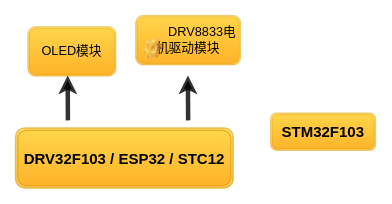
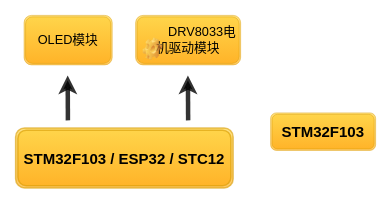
node "DRV8833电机驱动模块": label "DRV8833电机驱动模块" -> "DRV8033电机驱动模块"
node "OLED模块": moved (72, 51) -> (68, 40)
node "DRV32F103 / ESP32 / STC12": label "DRV32F103 / ESP32 / STC12" -> "STM32F103 / ESP32 / STC12"
